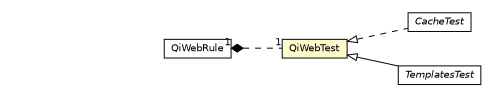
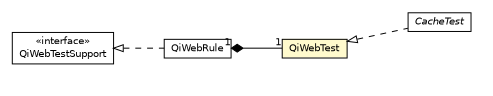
node "QiWebTestSupport": added
edge "QiWebRule" -- "QiWebTest": style dashed -> solid
node "TemplatesTest": removed
